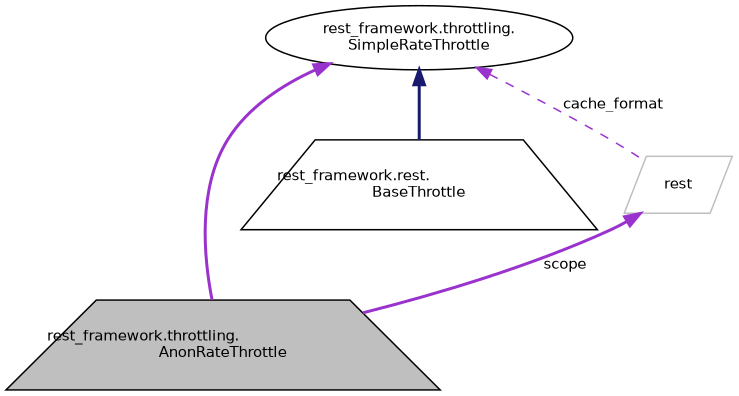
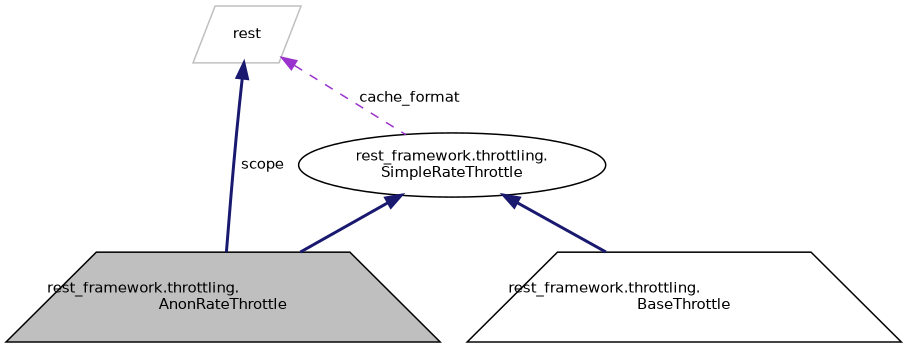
edge "rest" -> "rest_framework.throttling. SimpleRateThrottle": reversed
edge "rest_framework.throttling. AnonRateThrottle" -> "rest_framework.throttling. SimpleRateThrottle": color darkorchid3 -> midnightblue
node "rest_framework.rest. BaseThrottle": label "rest_framework.rest. BaseThrottle" -> "rest_framework.throttling. BaseThrottle"
edge "rest_framework.throttling. AnonRateThrottle" -> "rest": color darkorchid3 -> midnightblue
